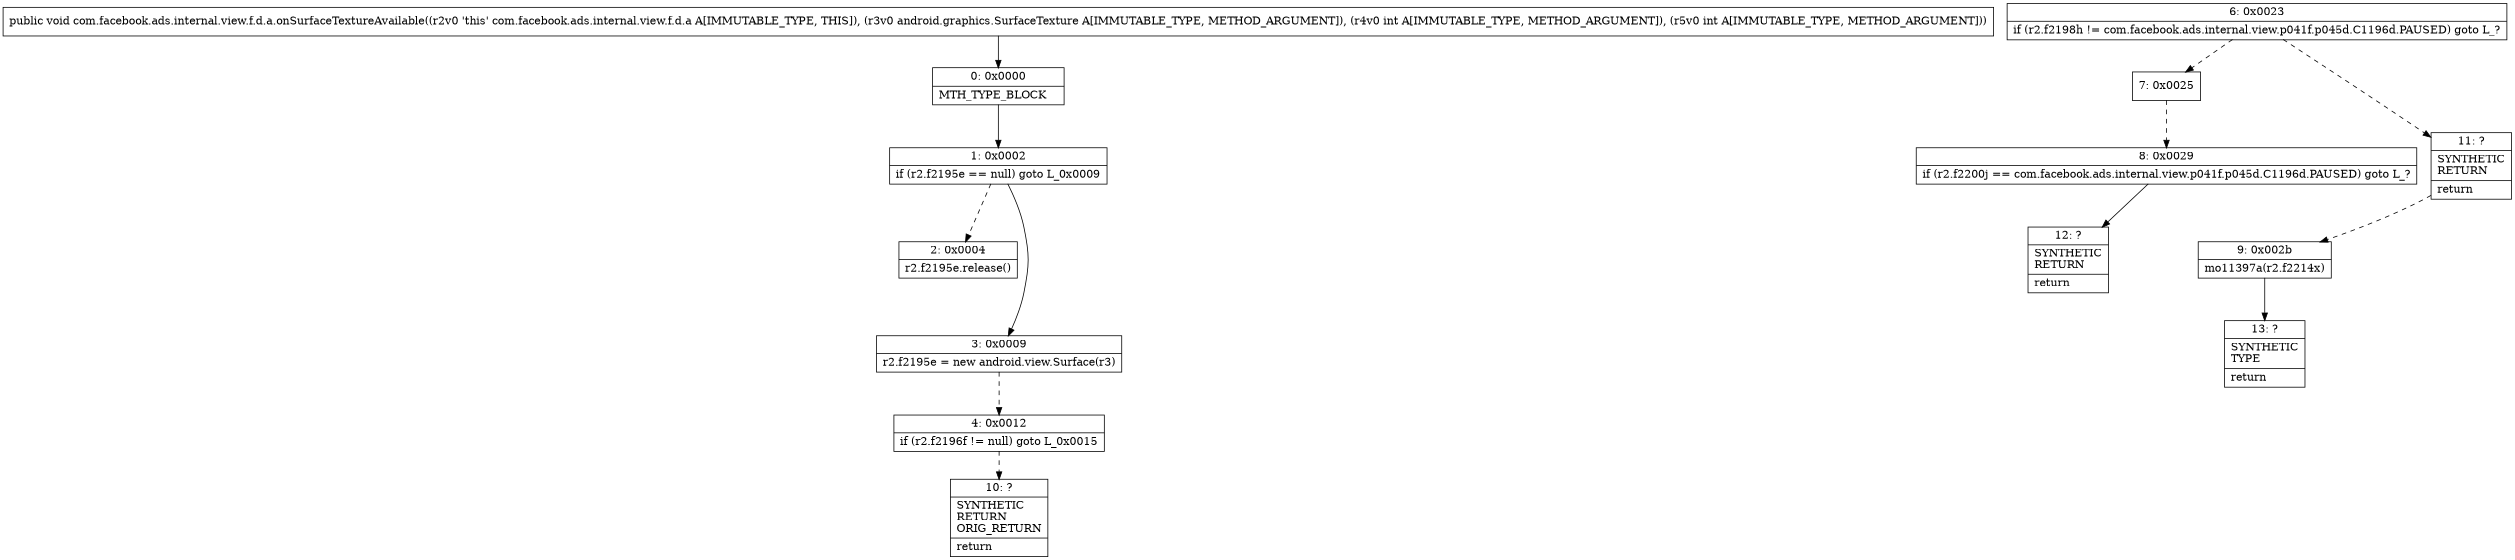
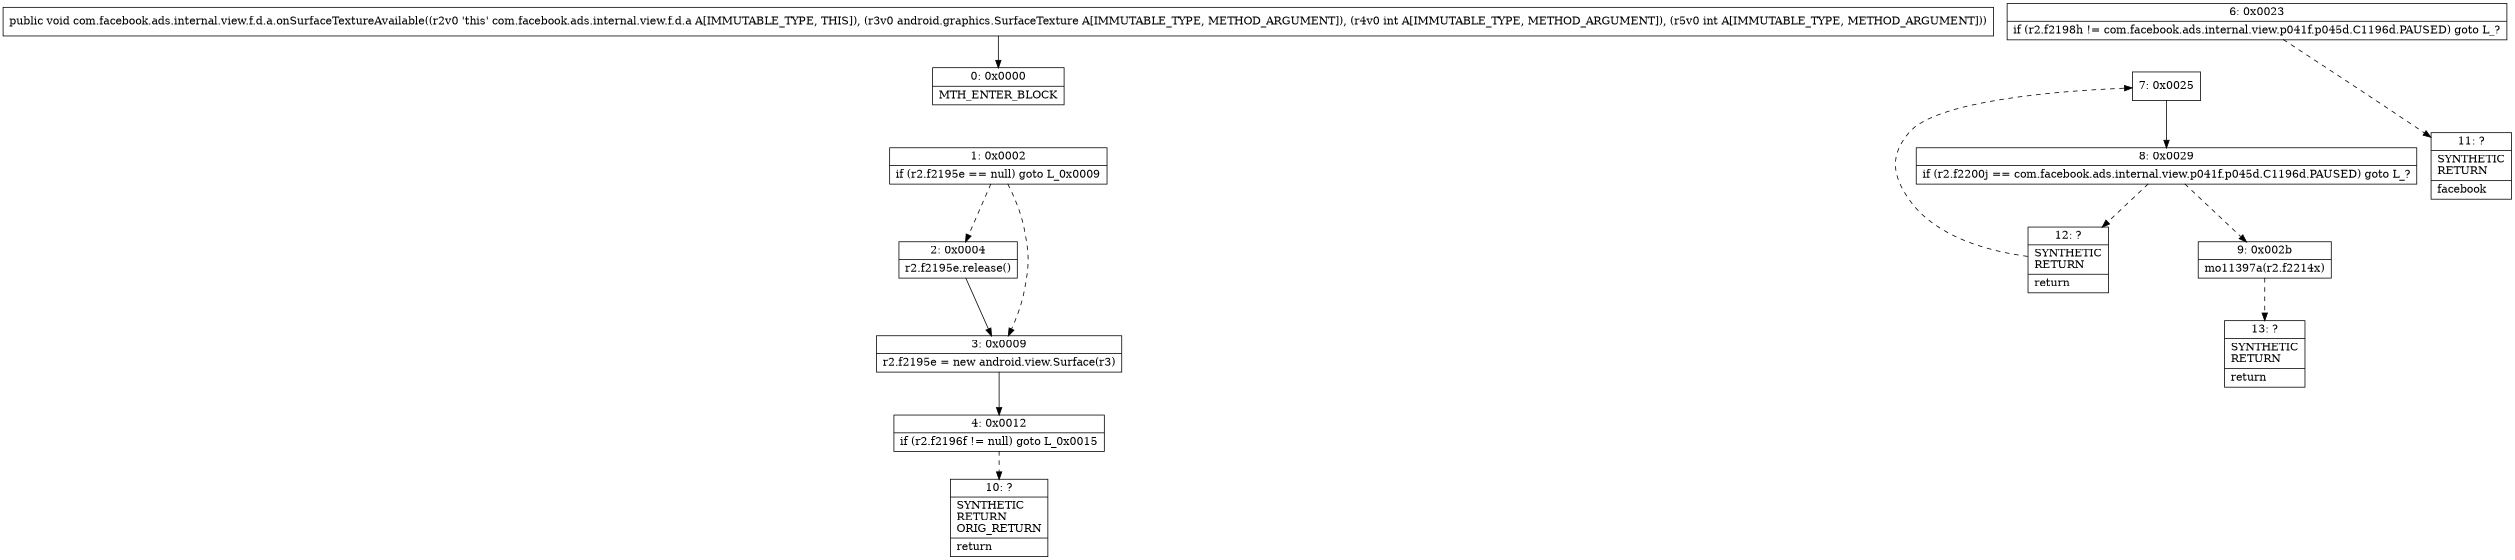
edge "6: 0x0023" -> "7: 0x0025": now "12: ?" -> "7: 0x0025"
node "0: 0x0000": text "MTH_TYPE_BLOCK" -> "MTH_ENTER_BLOCK"
edge "7: 0x0025" -> "8: 0x0029": style dashed -> solid
edge "0: 0x0000" -> "1: 0x0002": removed
node "11: ?": text "return" -> "facebook"
edge "8: 0x0029" -> "12: ?": style solid -> dashed
edge "11: ?" -> "9: 0x002b": now "8: 0x0029" -> "9: 0x002b"
edge "1: 0x0002" -> "3: 0x0009": style solid -> dashed
edge "9: 0x002b" -> "13: ?": style solid -> dashed
edge "2: 0x0004" -> "3: 0x0009": added
node "13: ?": text "TYPE" -> "RETURN"
edge "3: 0x0009" -> "4: 0x0012": style dashed -> solid
